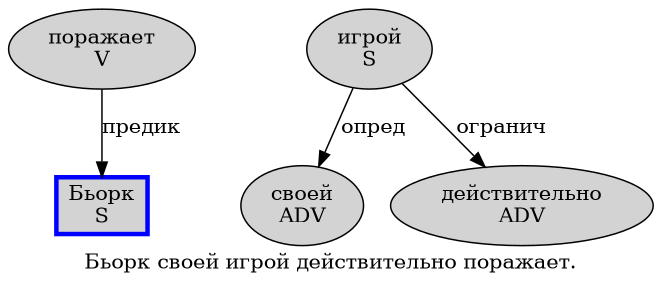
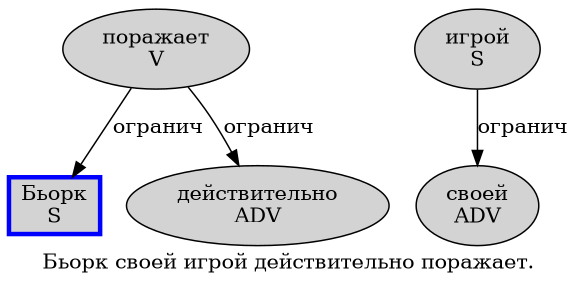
edge "игрой S" -> "действительно ADV": now "поражает V" -> "действительно ADV"
edge "поражает V" -> "Бьорк S": label "предик" -> "огранич"
edge "игрой S" -> "своей ADV": label "опред" -> "огранич"
